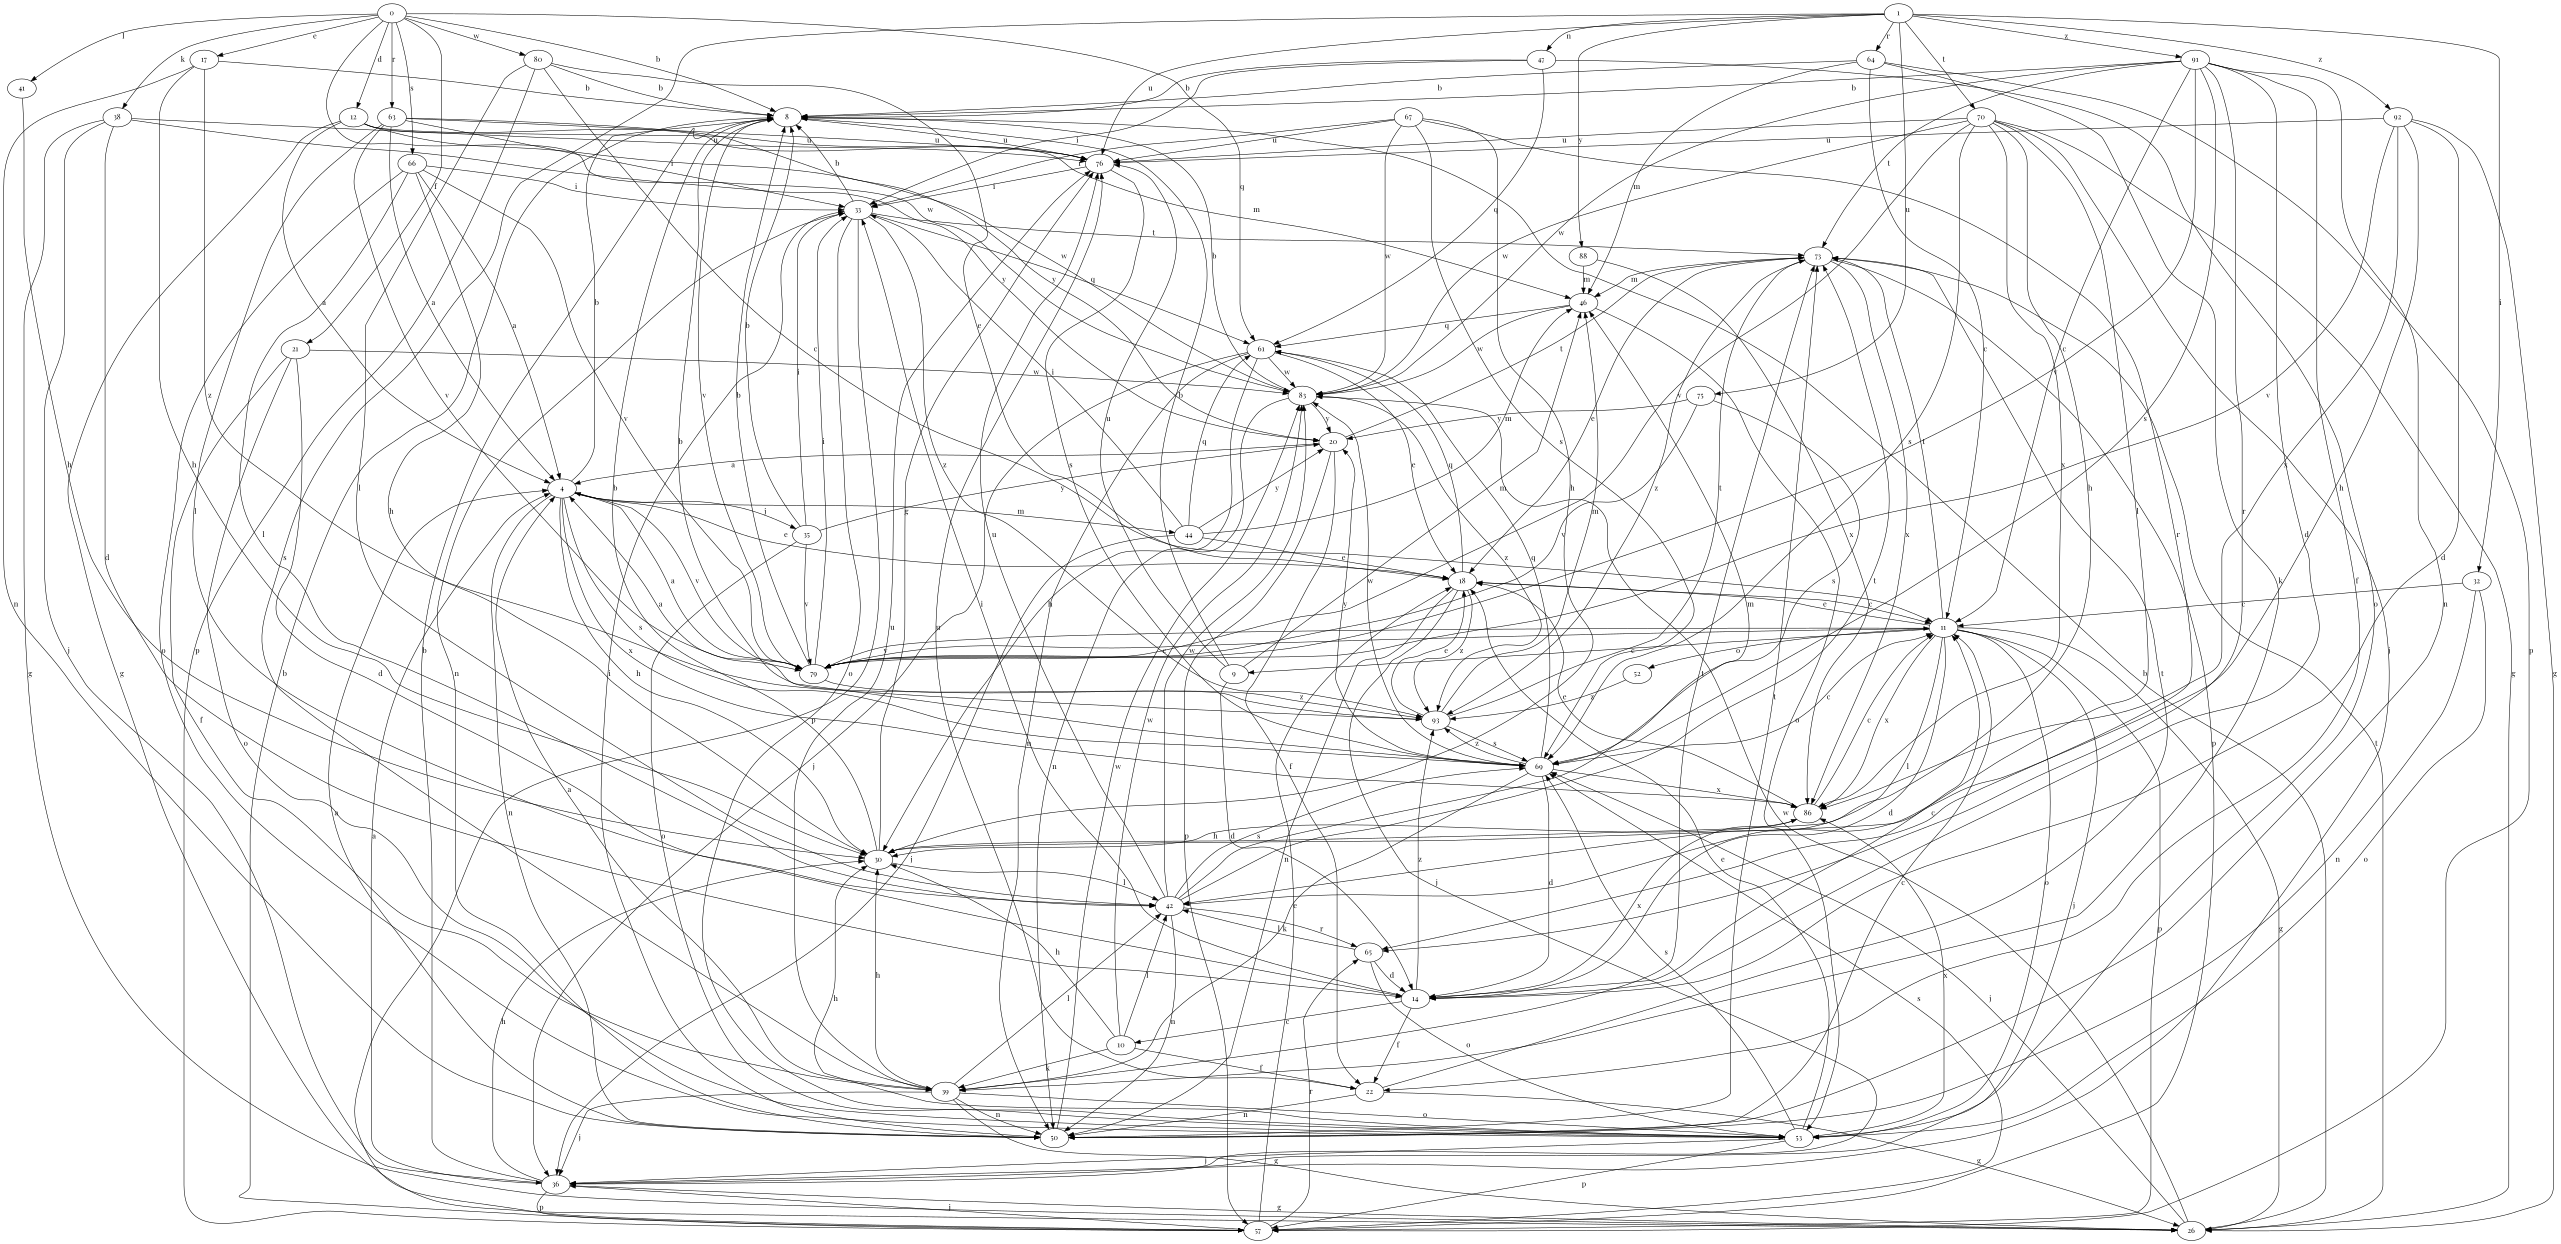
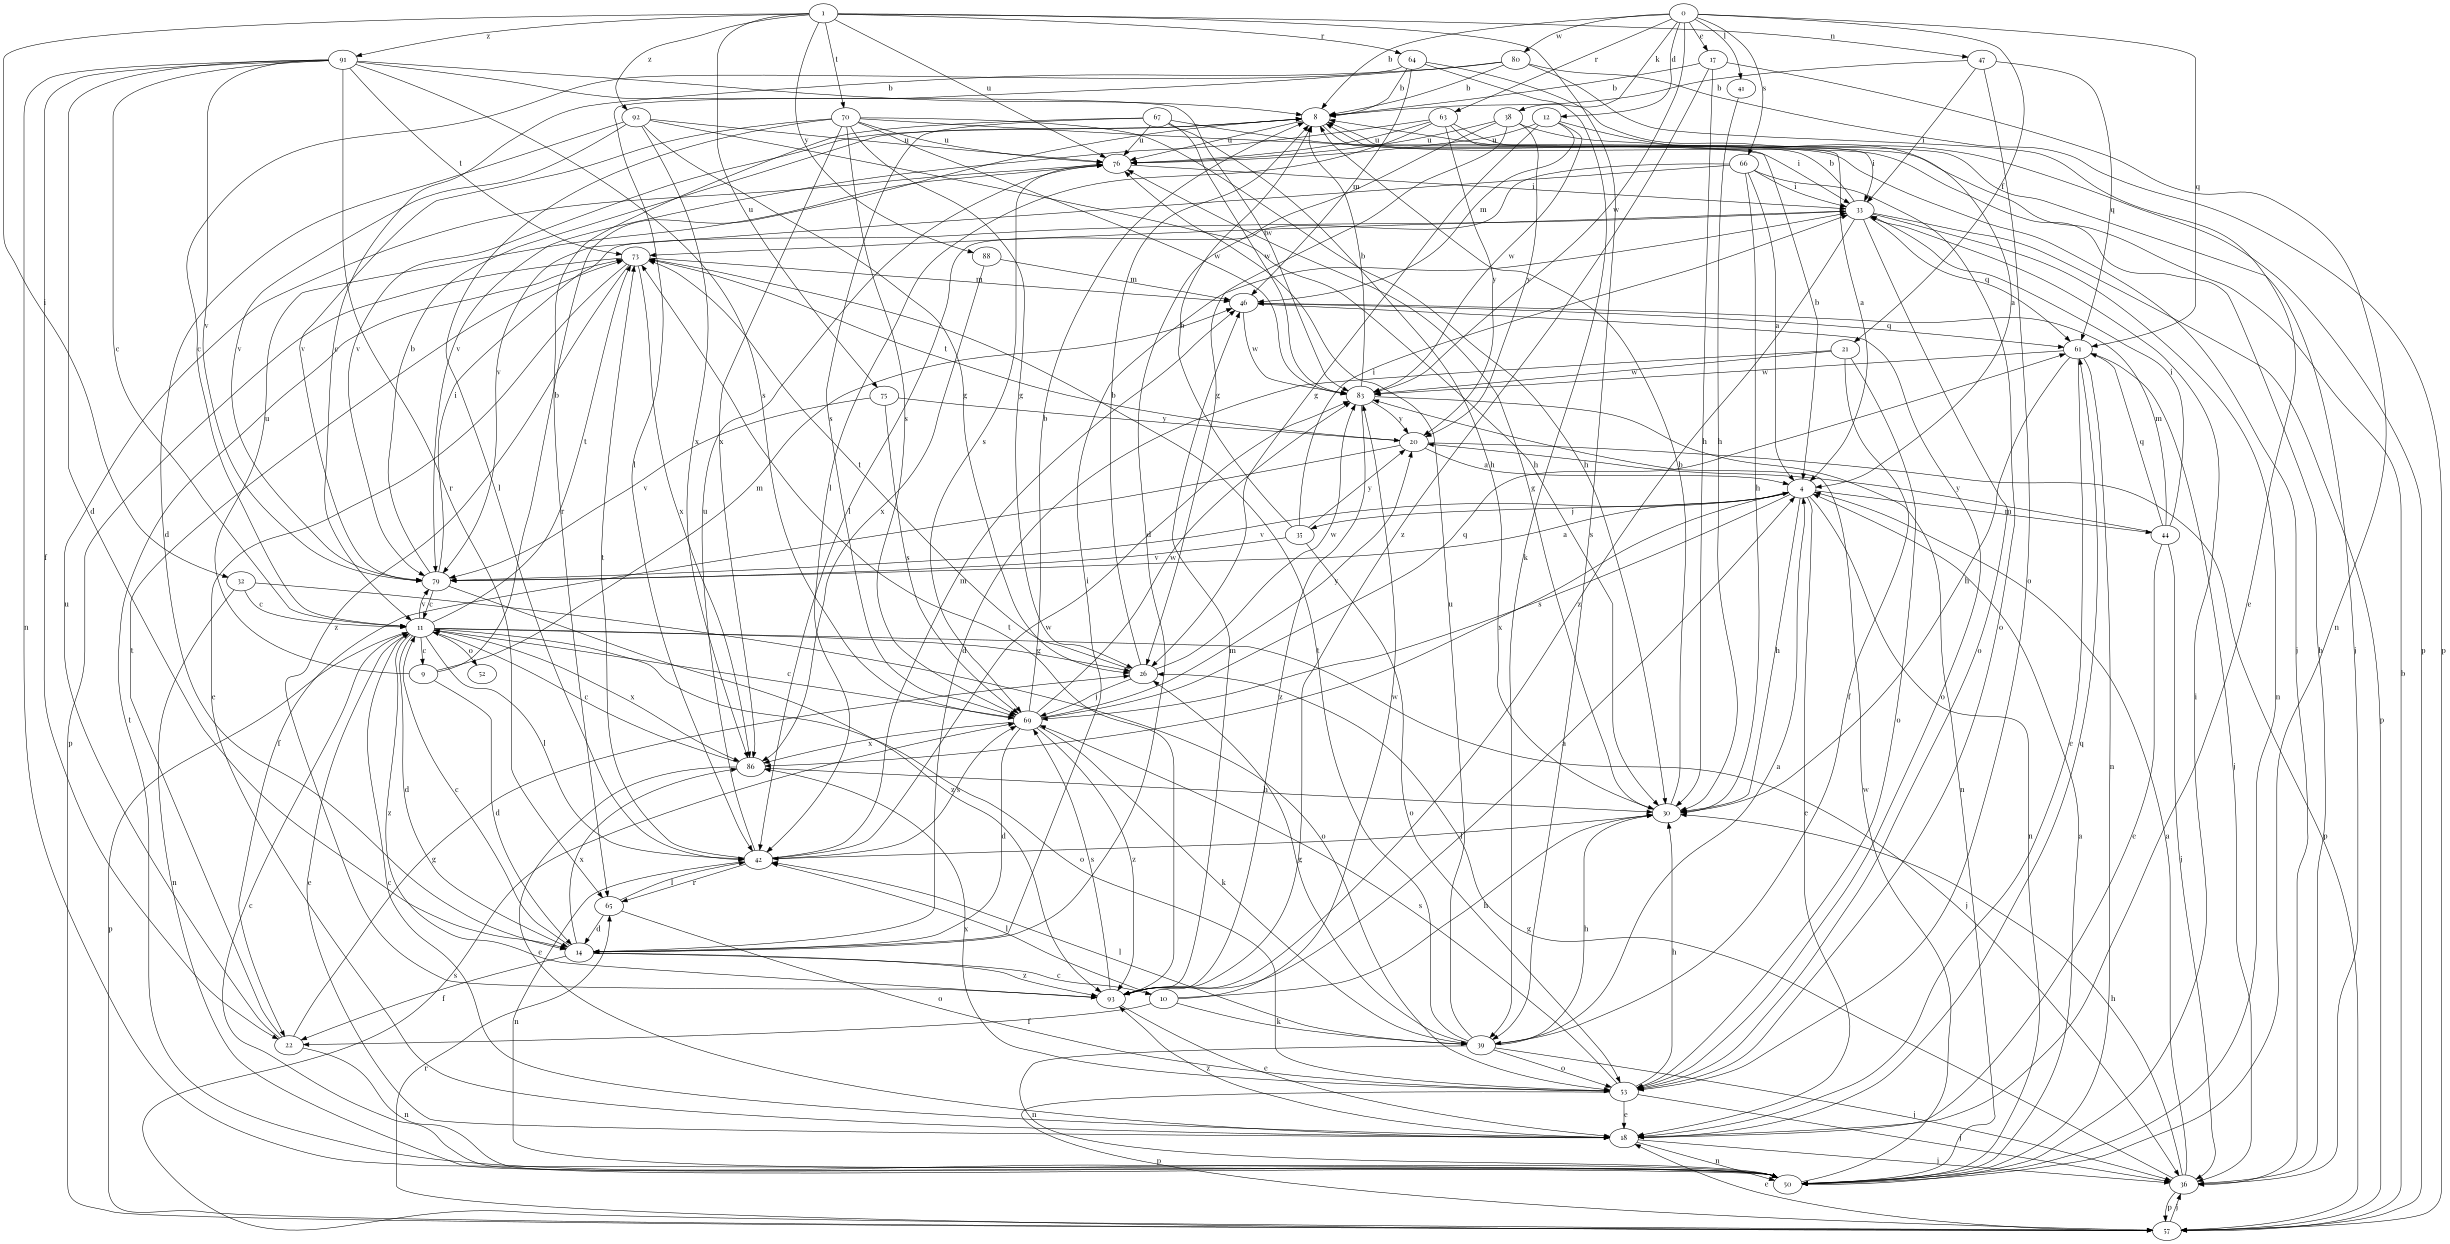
edge "4" -> "8": reversed
edge "52" -> "93": now "11" -> "93"
